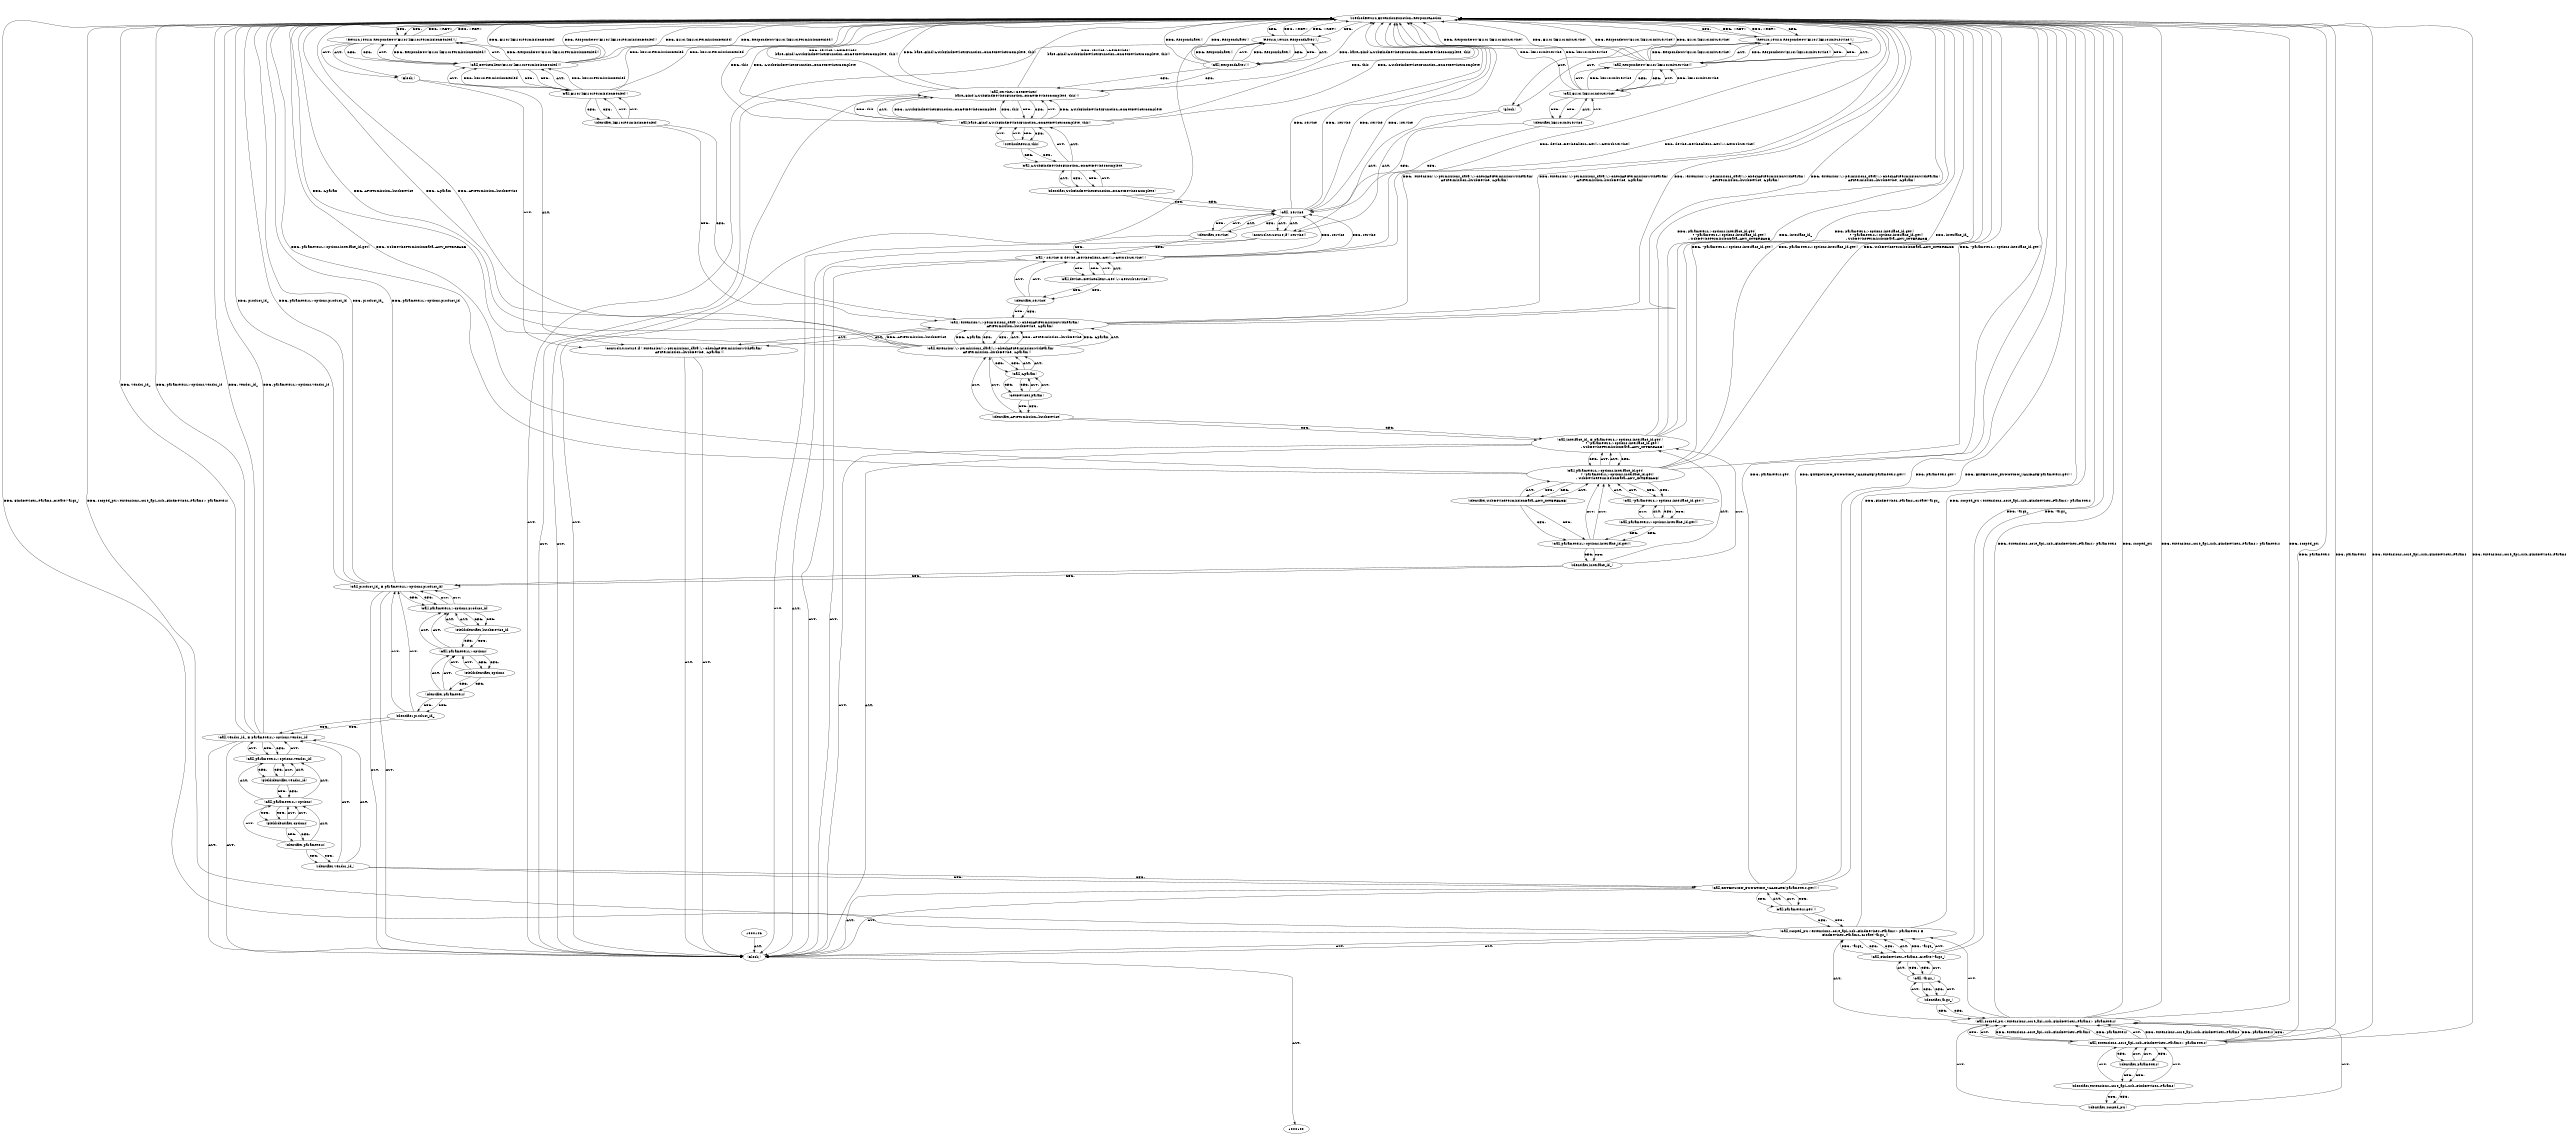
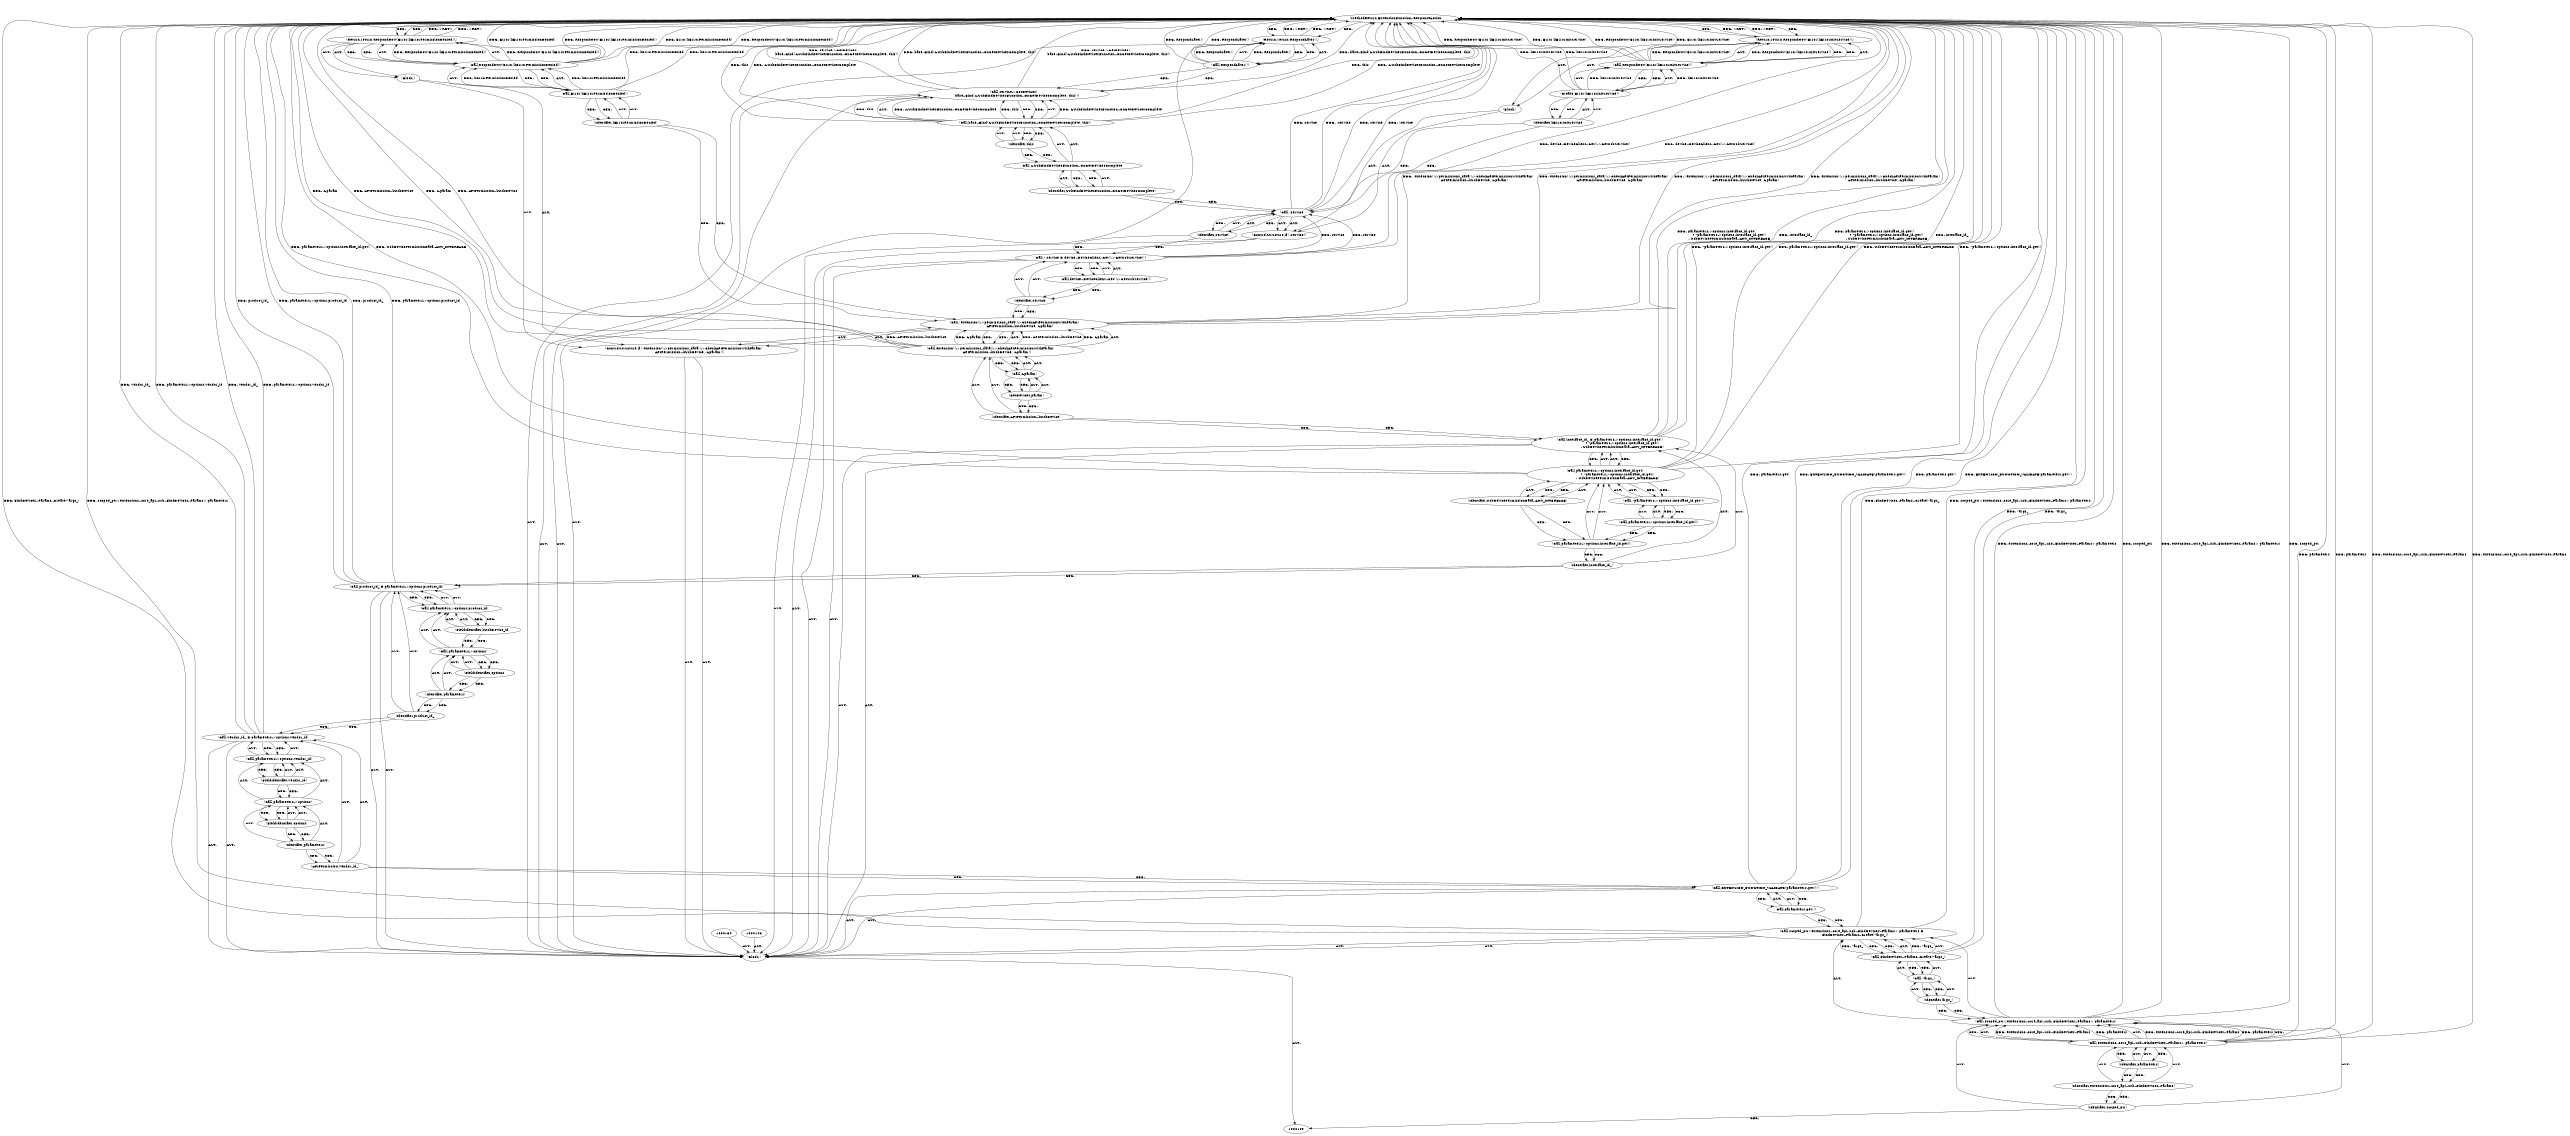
node "(Call,DeviceClient(Error(kErrorPermissionDenied)))": label "(Call,DeviceClient(Error(kErrorPermissionDenied)))" -> "(Call,RespondNow(Error(kErrorPermissionDenied)))"
node "(Call,Error(kErrorInitService))": label "(Call,Error(kErrorInitService))" -> "(Create,Error(kErrorInitService))"
node "(MethodReturn,this)": label "(MethodReturn,this)" -> "(Identifier,this)"
node "(Identifier,vendor_id_)": label "(Identifier,vendor_id_)" -> "(APIPermission,vendor_id_)"
node "1000134": added
edge "(Identifier,scoped_ptr)" -> "1000100": added, label "CFG:"
